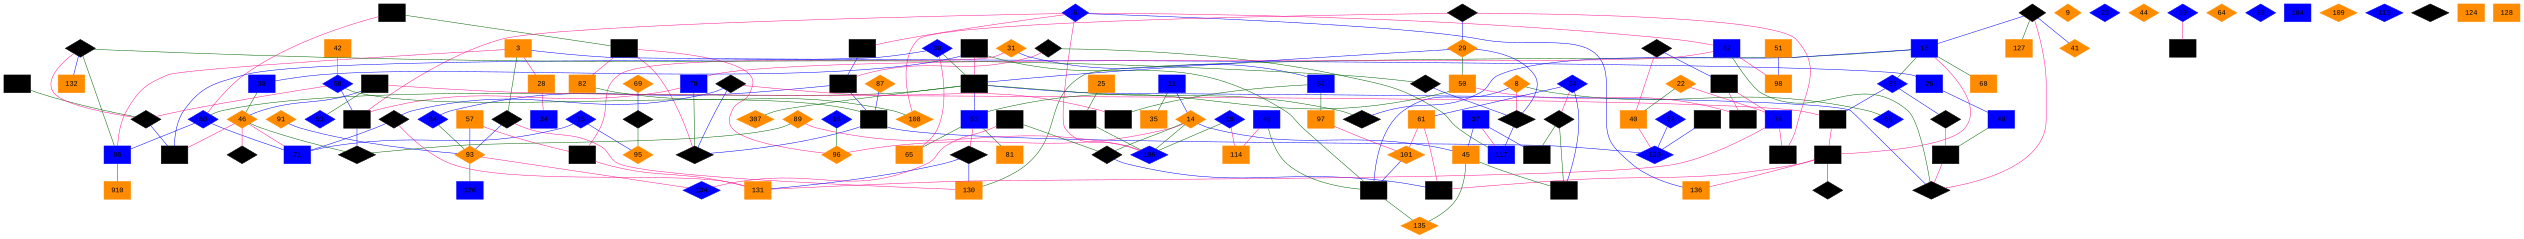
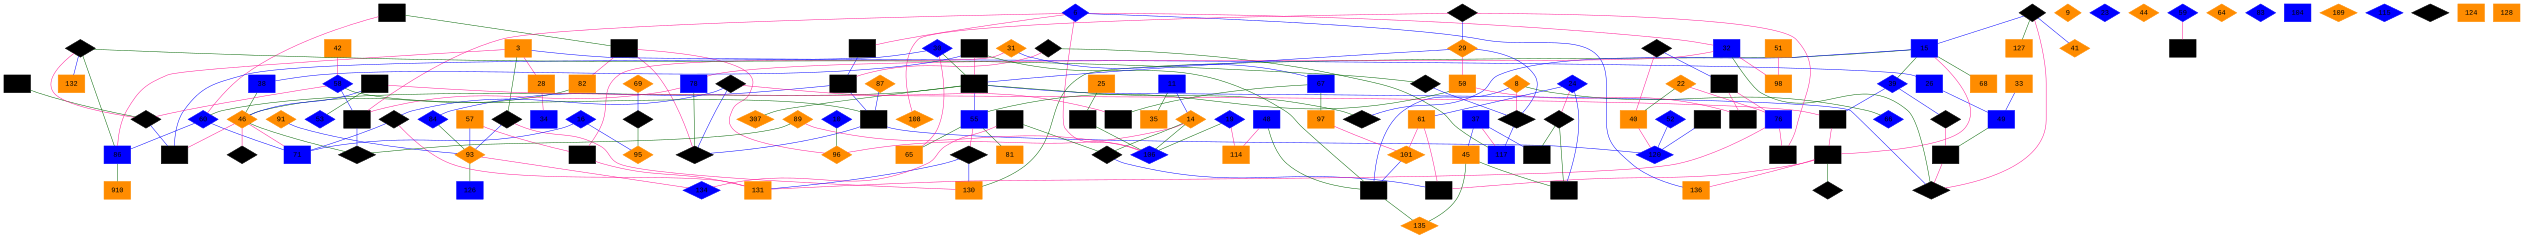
edge "51" -- "98": color blue -> deeppink
edge "29" -- "50": color darkgreen -> deeppink
node "33": added
edge "82" -- "108": now "82" -- "46"
edge "14" -- "45": removed
